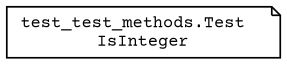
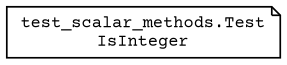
node "test_test_methods.Test IsInteger": label "test_test_methods.Test IsInteger" -> "test_scalar_methods.Test IsInteger"
